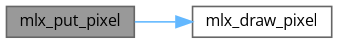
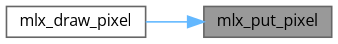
edge "mlx_put_pixel" -> "mlx_draw_pixel": reversed
